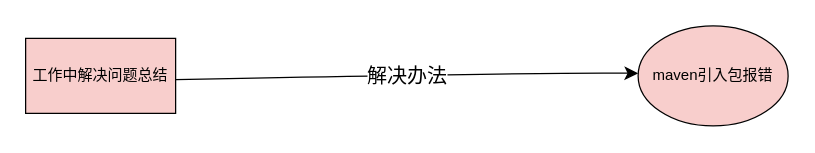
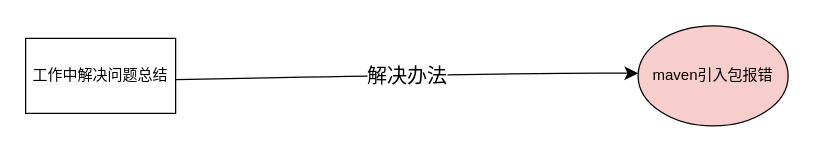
node "工作中解决问题总结": fillcolor #f8cecc -> #ffffff
